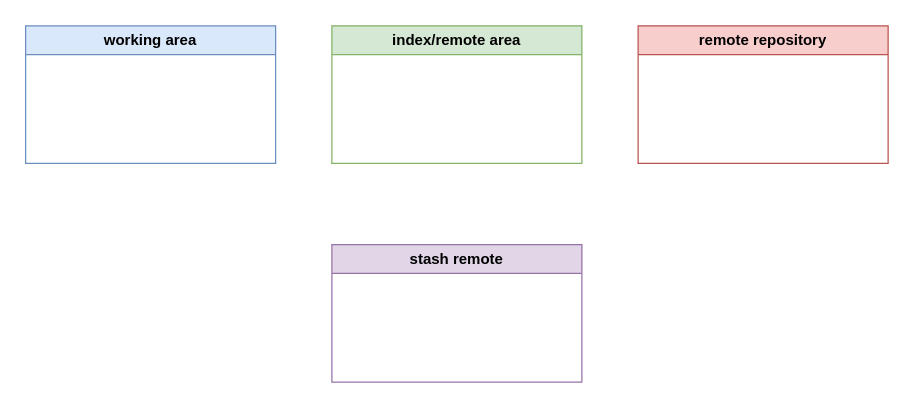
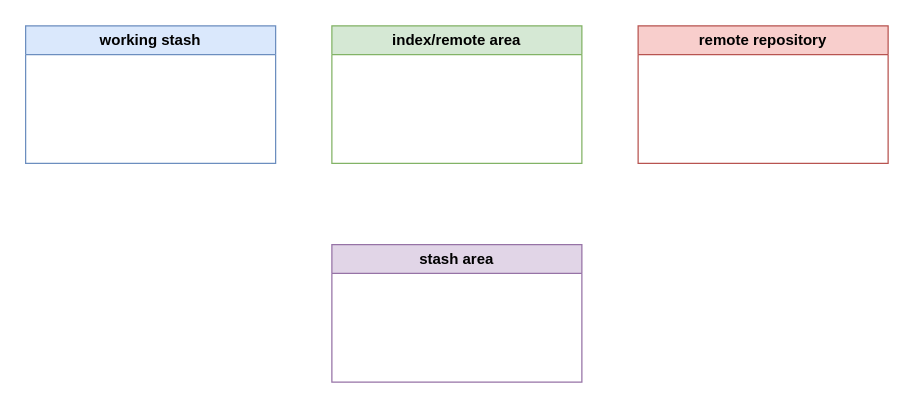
node "working area": label "working area" -> "working stash"
node "stash remote": label "stash remote" -> "stash area"
